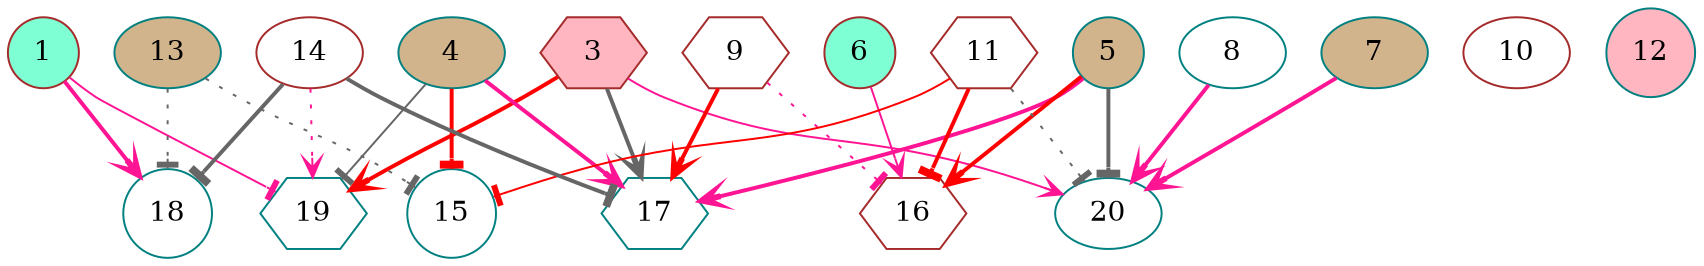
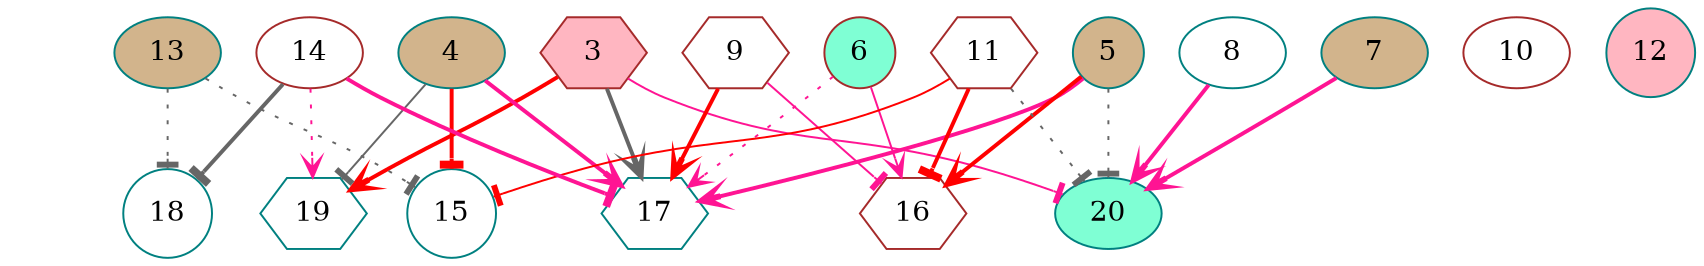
node "1": removed
edge "9" -> "16": style dotted -> solid
edge "6" -> "17": added
edge "5" -> "20": style bold -> dotted
edge "14" -> "17": color gray40 -> deeppink
edge "3" -> "20": arrowhead vee -> tee
node "20": fillcolor white -> aquamarine
